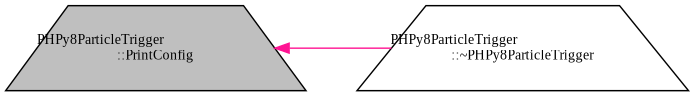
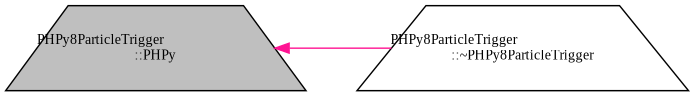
node "PHPy8ParticleTrigger ::PrintConfig": label "PHPy8ParticleTrigger ::PrintConfig" -> "PHPy8ParticleTrigger ::PHPy"
